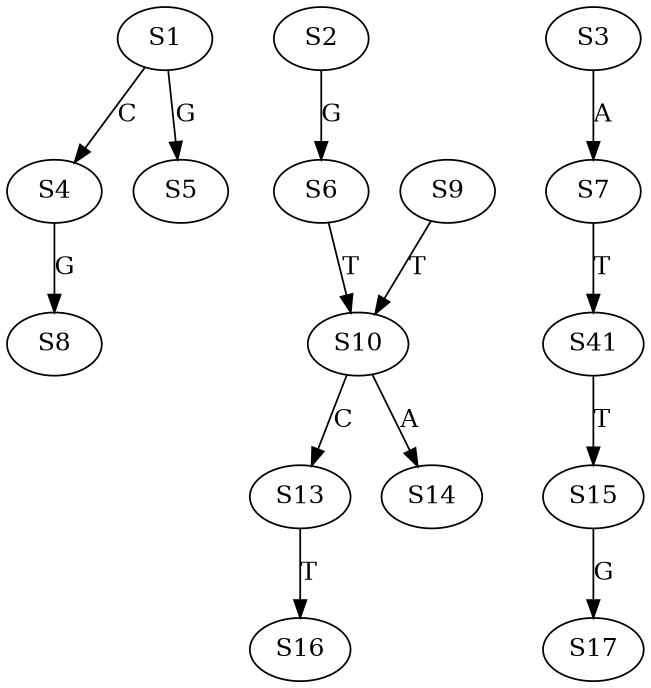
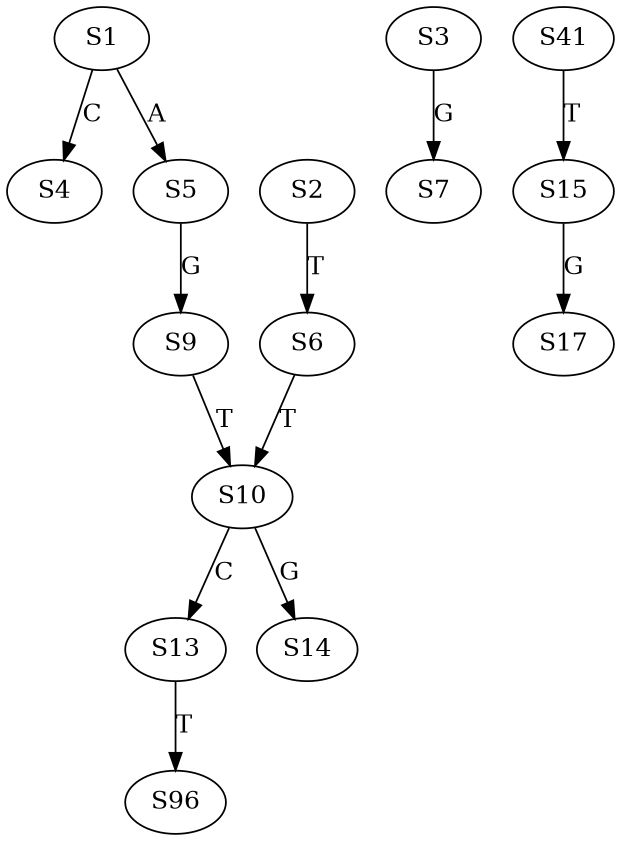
edge "S1" -> "S5": label "G" -> "A"
edge "S2" -> "S6": label "G" -> "T"
edge "S3" -> "S7": label "A" -> "G"
edge "S5" -> "S9": added, label "G"
edge "S7" -> "S41": removed, label "T"
node "S8": removed
edge "S10" -> "S14": label "A" -> "G"
node "S16": label "S16" -> "S96"
